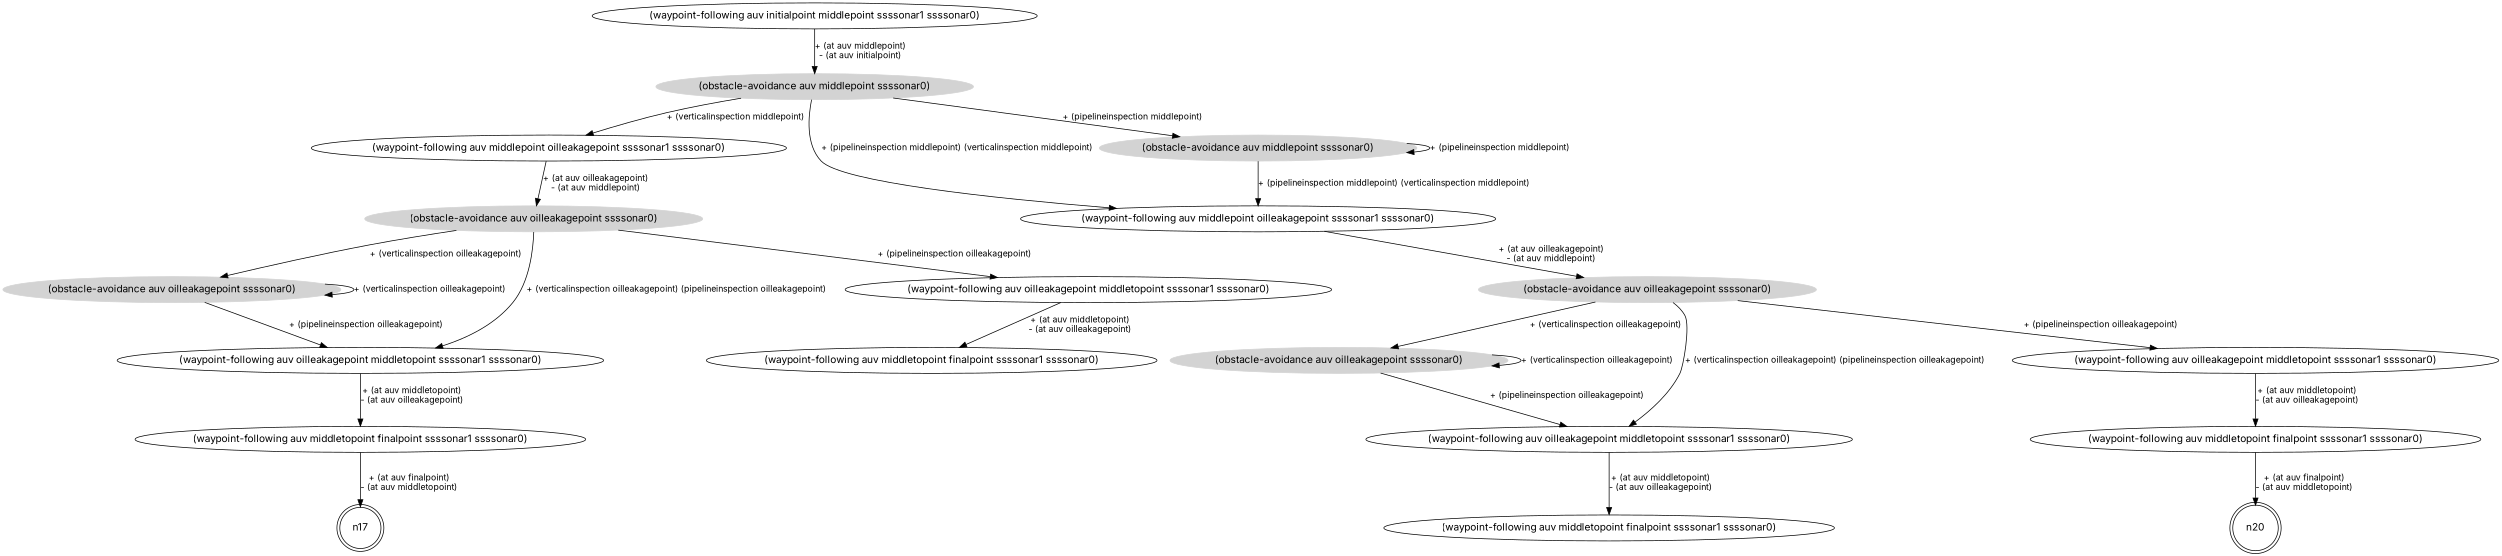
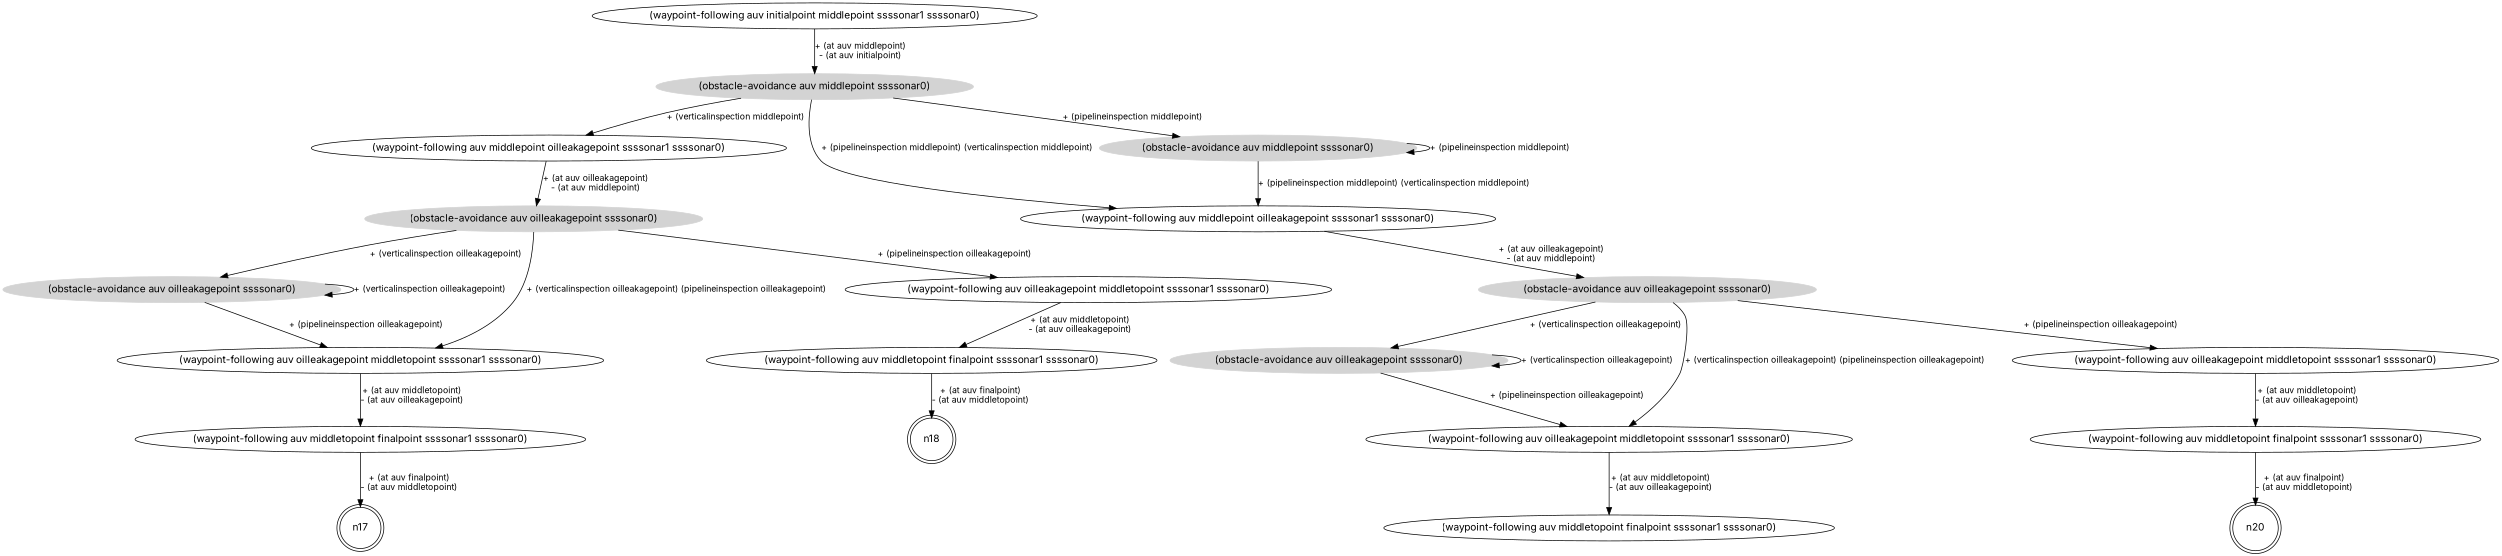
node "n18": added
